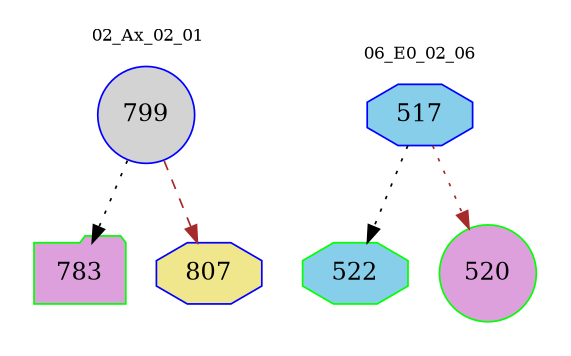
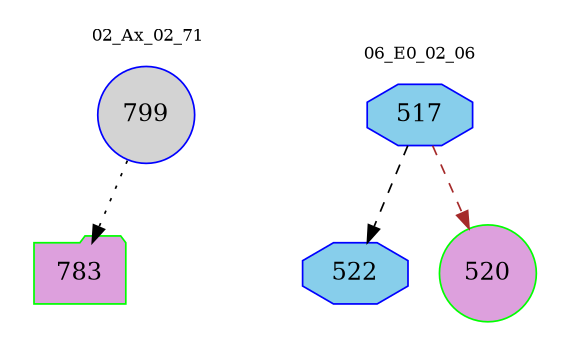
cluster "02_Ax_02_01": label "02_Ax_02_01" -> "02_Ax_02_71"
edge "517" -> "520": style dotted -> dashed
edge "517" -> "522": style dotted -> dashed
node "807": removed
node "522": color green -> blue
